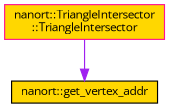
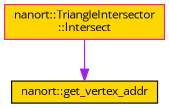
node "nanort::TriangleIntersector ::TriangleIntersector": label "nanort::TriangleIntersector ::TriangleIntersector" -> "nanort::TriangleIntersector ::Intersect"
